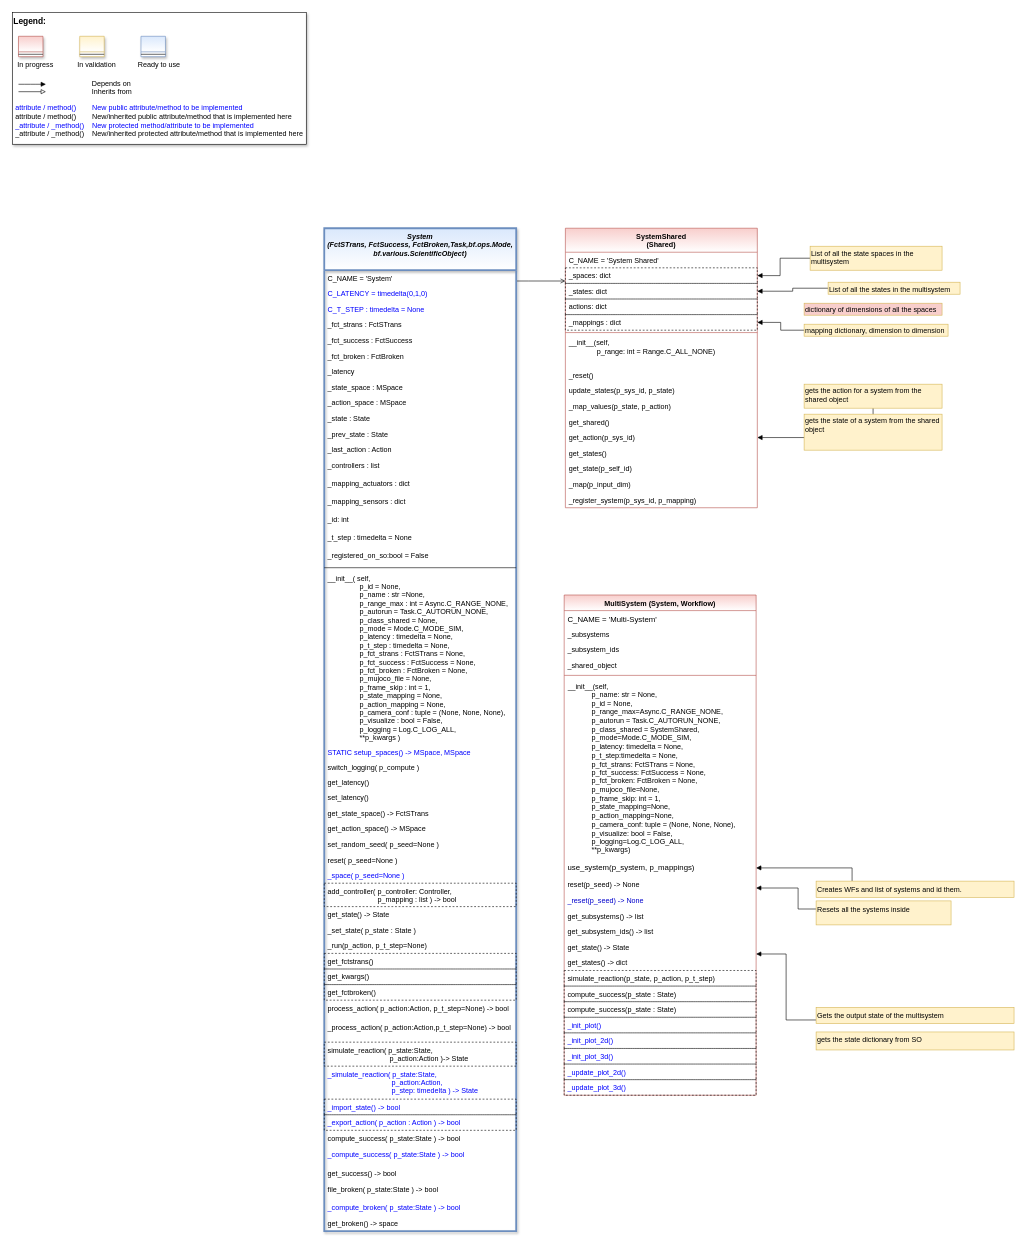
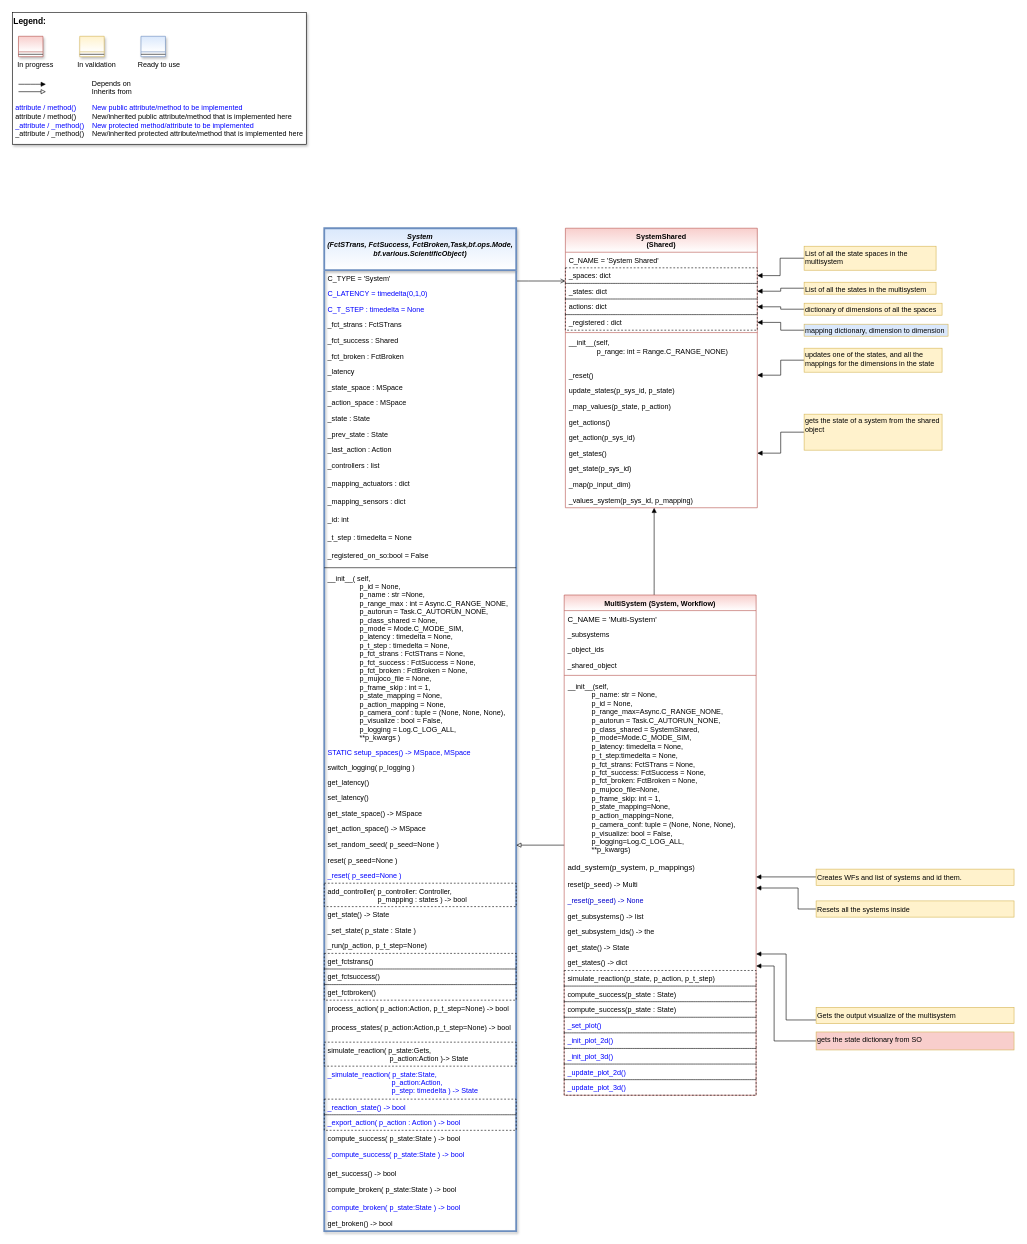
node "List of all the state spaces in the multisystem": moved (876, 258) -> (870, 258)
node "C_NAME = 'System'": label "C_NAME = 'System'" -> "C_TYPE = 'System'"
node "List of all the states in the multisystem": moved (894, 288) -> (870, 288)
edge "dictionary of dimensions of all the spaces" -> "actions: dict": added
node "dictionary of dimensions of all the spaces": fillcolor #f8cecc -> #fff2cc
node "_mappings : dict": label "_mappings : dict" -> "_registered : dict"
node "mapping dictionary, dimension to dimension": fillcolor #fff2cc -> #dae8fc
node "_fct_success : FctSuccess": label "_fct_success : FctSuccess" -> "_fct_success : Shared"
node "__init__(self, p_range: int = Range.C_ALL_NONE)": label "__init__(self, p_range: int = Range.C_ALL_NONE)" -> "__init__(self, p_range: int = Range.C_RANGE_NONE)"
node "updates one of the states, and all the mappings for the dimensions in the state": added
edge "updates one of the states, and all the mappings for the dimensions in the state" -> "_reset()": added
node "gets the action for a system from the shared object": removed
node "get_shared()": label "get_shared()" -> "get_actions()"
edge "gets the action for a system from the shared object" -> "get_action(p_sys_id)": removed
edge "gets the state of a system from the shared object" -> "get_states()": added
node "get_state(p_self_id)": label "get_state(p_self_id)" -> "get_state(p_sys_id)"
node "_register_system(p_sys_id, p_mapping)": label "_register_system(p_sys_id, p_mapping)" -> "_values_system(p_sys_id, p_mapping)"
edge "MultiSystem (System, Workflow)" -> "SystemShared (Shared)": added
node "_subsystem_ids": label "_subsystem_ids" -> "_object_ids"
node "switch_logging( p_compute )": label "switch_logging( p_compute )" -> "switch_logging( p_logging )"
node "get_state_space() -> FctSTrans": label "get_state_space() -> FctSTrans" -> "get_state_space() -> MSpace"
edge "MultiSystem (System, Workflow)" -> "System (FctSTrans, FctSuccess, FctBroken,Task,bf.ops.Mode, bf.various.ScientificObject)": added
node "use_system(p_system, p_mappings)": label "use_system(p_system, p_mappings)" -> "add_system(p_system, p_mappings)"
node "_space( p_seed=None )": label "_space( p_seed=None )" -> "_reset( p_seed=None )"
node "reset(p_seed) -> None": label "reset(p_seed) -> None" -> "reset(p_seed) -> Multi"
node "Creates WFs and list of systems and id them.": moved (915, 890) -> (915, 878)
node "add_controller( p_controller: Controller, p_mapping : list ) -> bool": label "add_controller( p_controller: Controller, p_mapping : list ) -> bool" -> "add_controller( p_controller: Controller, p_mapping : states ) -> bool"
node "Resets all the systems inside": size 135x24 -> 198x16
node "get_subsystem_ids() -> list": label "get_subsystem_ids() -> list" -> "get_subsystem_ids() -> the"
node "get_kwargs()": label "get_kwargs()" -> "get_fctsuccess()"
node "Gets the output state of the multisystem": label "Gets the output state of the multisystem" -> "Gets the output visualize of the multisystem"
node "_init_plot()": label "_init_plot()" -> "_set_plot()"
node "_process_action( p_action:Action,p_t_step=None) -> bool": label "_process_action( p_action:Action,p_t_step=None) -> bool" -> "_process_states( p_action:Action,p_t_step=None) -> bool"
edge "gets the state dictionary from SO" -> "get_states() -> dict": added
node "gets the state dictionary from SO": fillcolor #fff2cc -> #f8cecc
node "simulate_reaction( p_state:State, p_action:Action )-> State": label "simulate_reaction( p_state:State, p_action:Action )-> State" -> "simulate_reaction( p_state:Gets, p_action:Action )-> State"
node "_import_state() -> bool": label "_import_state() -> bool" -> "_reaction_state() -> bool"
node "file_broken( p_state:State ) -> bool": label "file_broken( p_state:State ) -> bool" -> "compute_broken( p_state:State ) -> bool"
node "get_broken() -> space": label "get_broken() -> space" -> "get_broken() -> bool"
